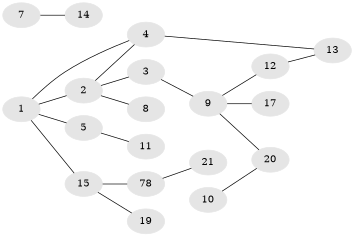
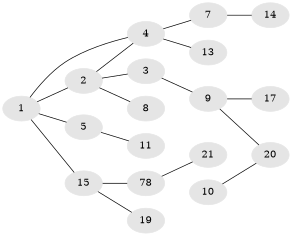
edge "7" -- "4": added
node "12": removed
